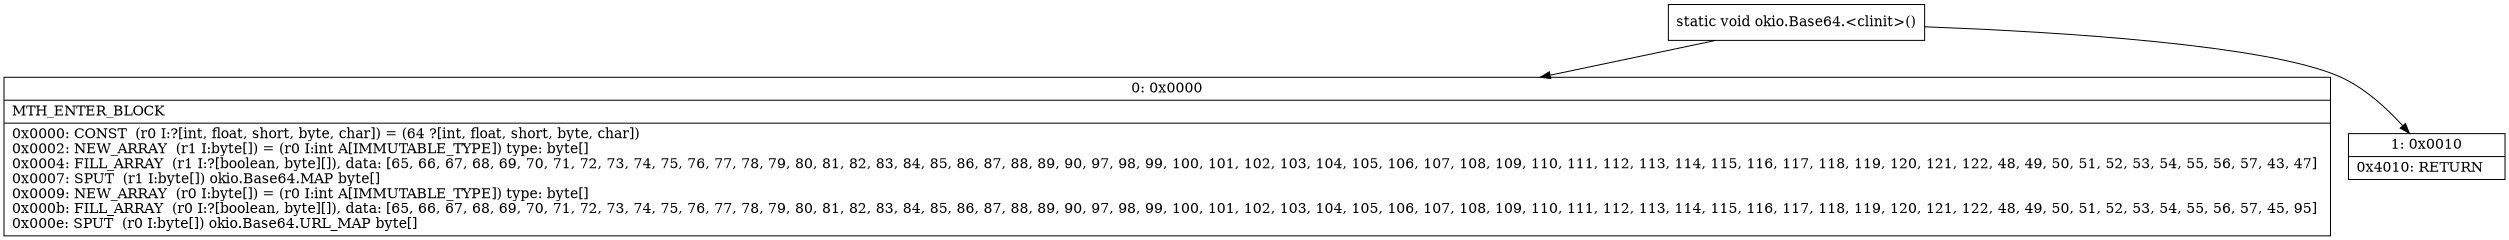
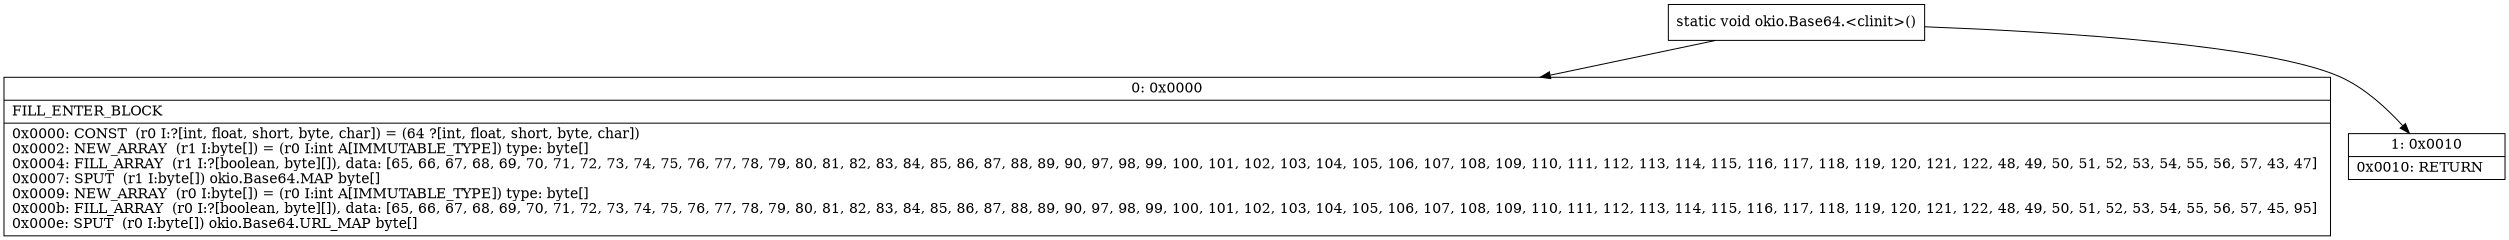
node "0: 0x0000": text "MTH_ENTER_BLOCK" -> "FILL_ENTER_BLOCK"
node "1: 0x0010": text "0x4010: RETURN" -> "0x0010: RETURN"
